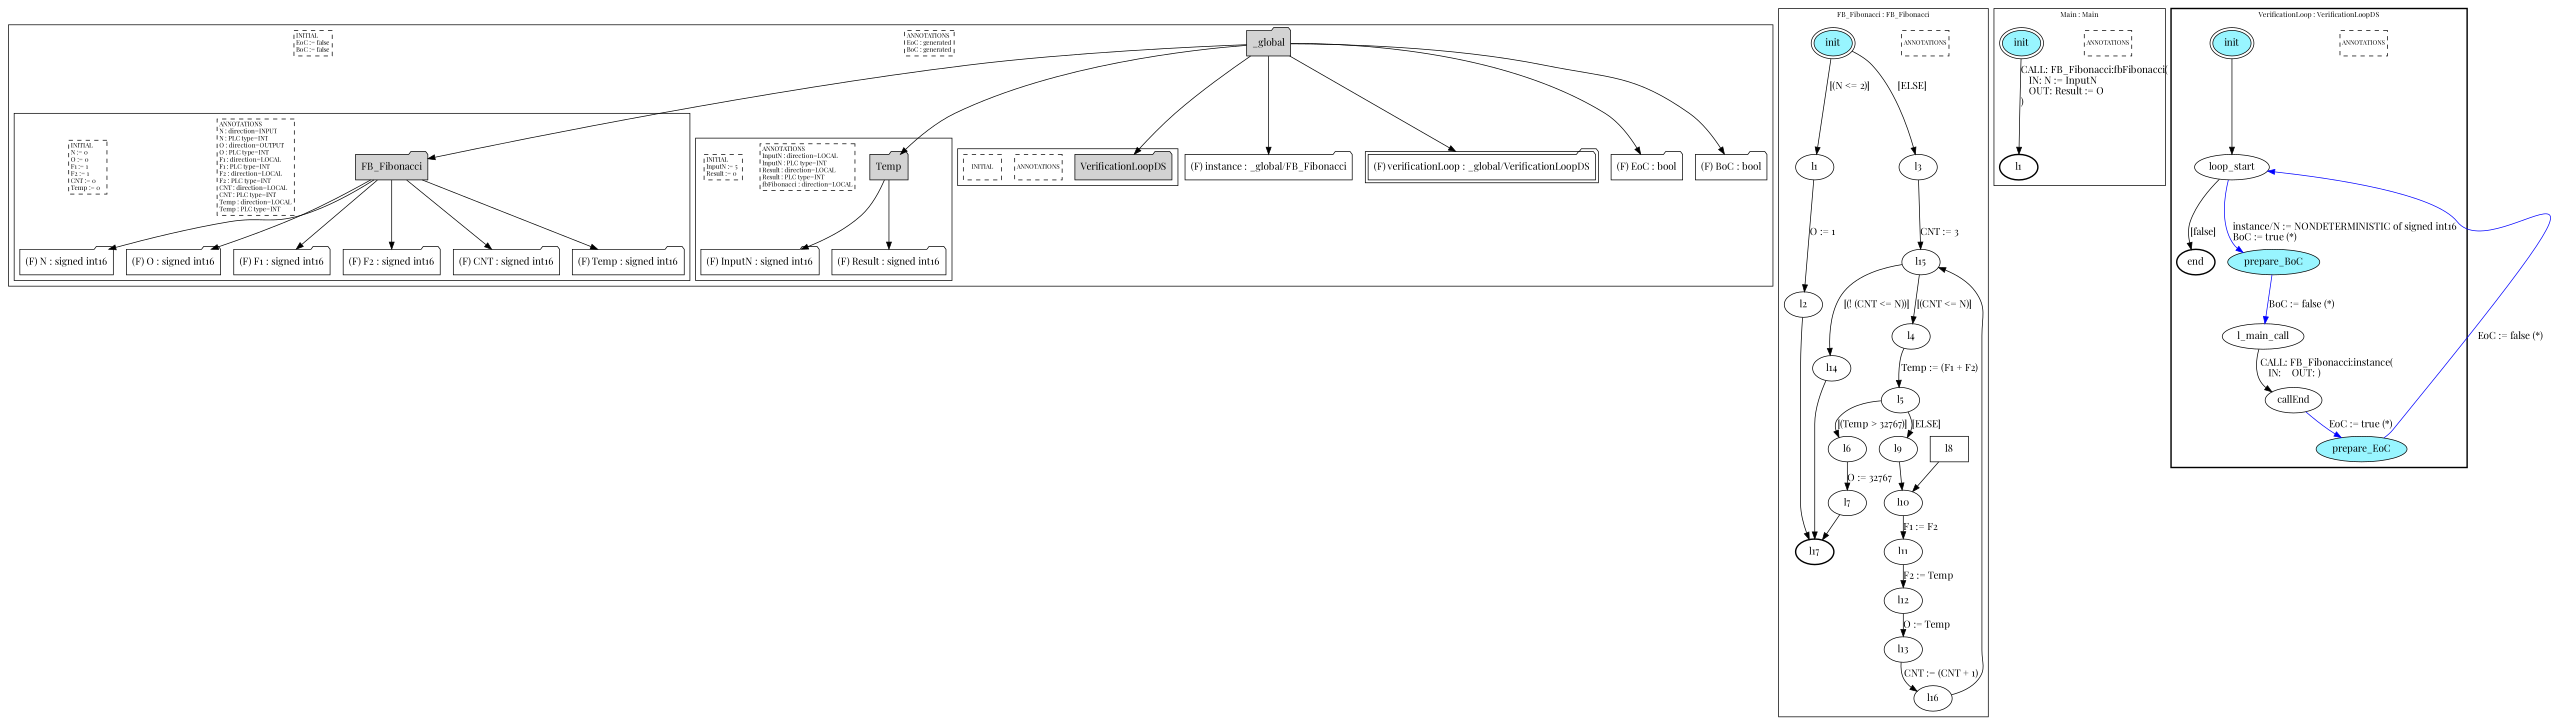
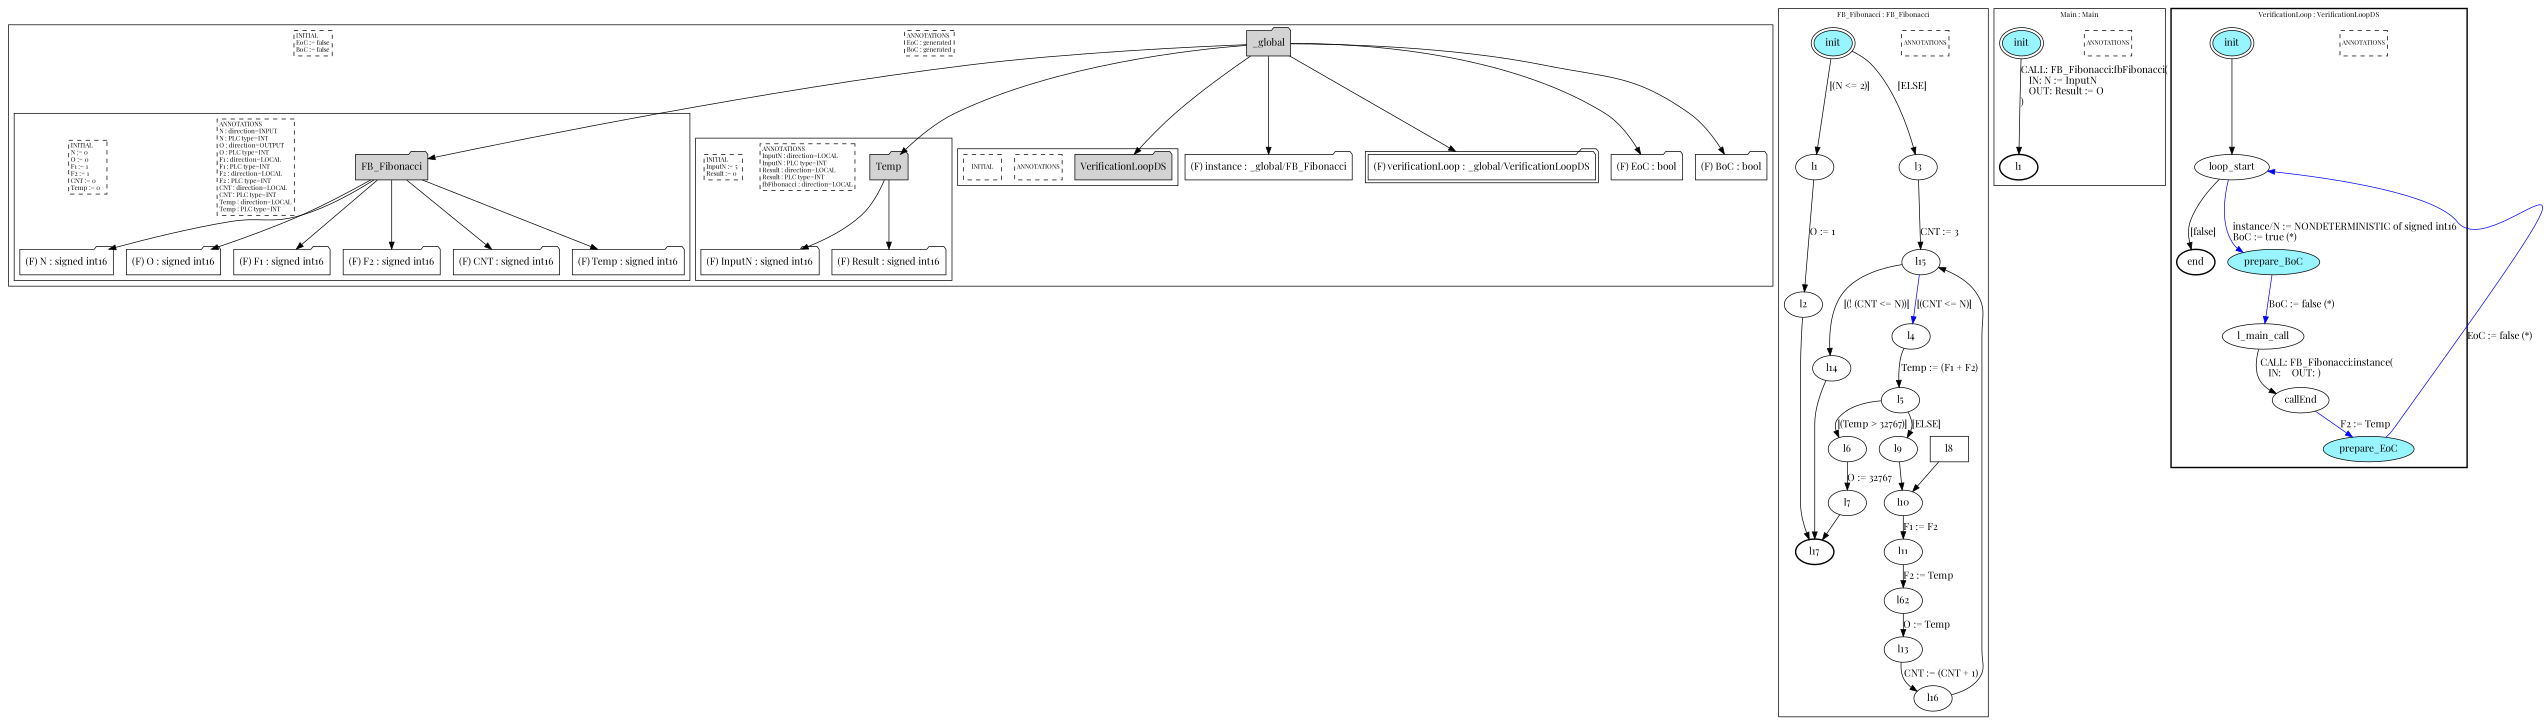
edge "l15" -> "l4": color black -> blue
edge "callEnd" -> "prepare_EoC": label "EoC := true (*)" -> "F2 := Temp"
node "l12": label "l12" -> "l62"
